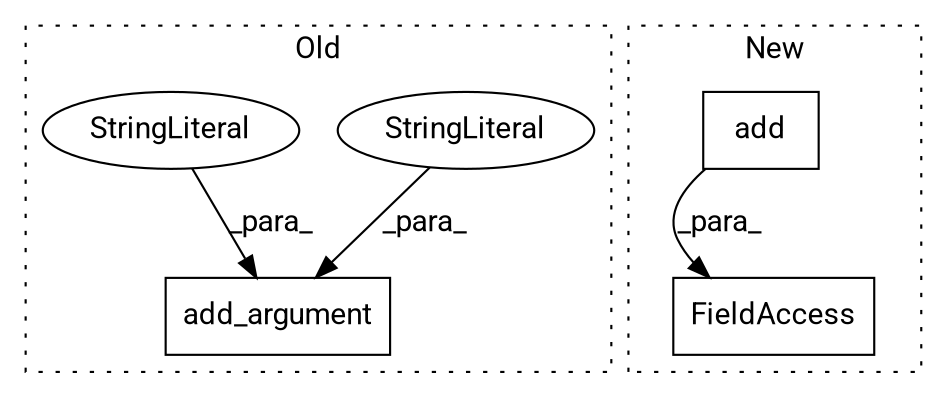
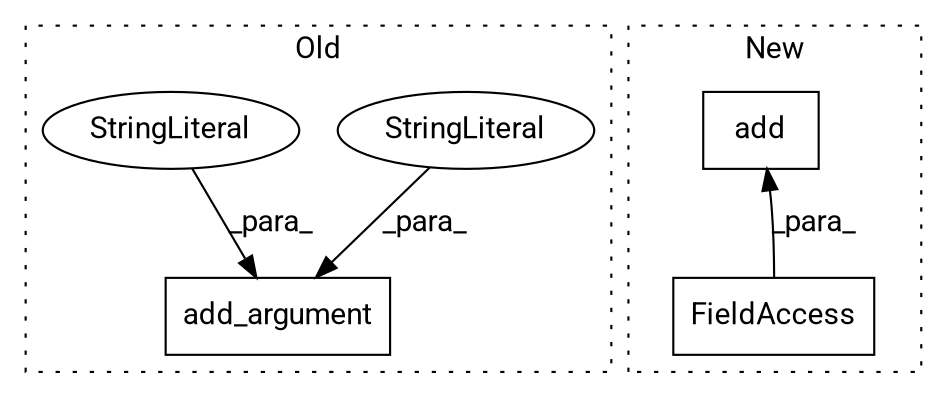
edge "add" -> "FieldAccess": reversed
